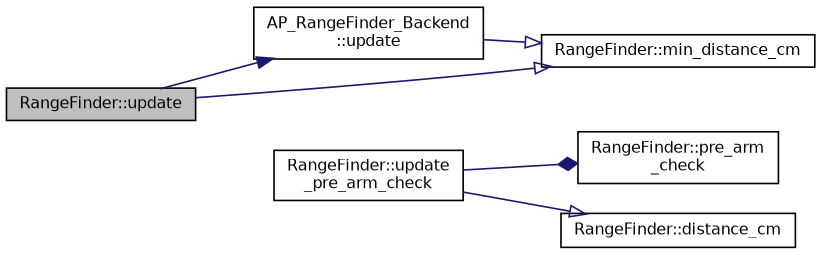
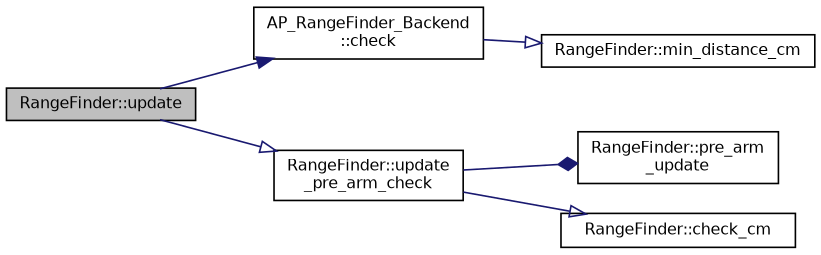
node "AP_RangeFinder_Backend ::update": label "AP_RangeFinder_Backend ::update" -> "AP_RangeFinder_Backend ::check"
edge "RangeFinder::update" -> "RangeFinder::min_distance_cm": now "RangeFinder::update" -> "RangeFinder::update _pre_arm_check"
node "RangeFinder::pre_arm _check": label "RangeFinder::pre_arm _check" -> "RangeFinder::pre_arm _update"
node "RangeFinder::distance_cm": label "RangeFinder::distance_cm" -> "RangeFinder::check_cm"
